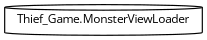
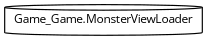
node "Thief_Game.MonsterViewLoader": label "Thief_Game.MonsterViewLoader" -> "Game_Game.MonsterViewLoader"
